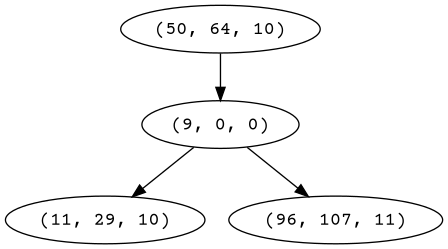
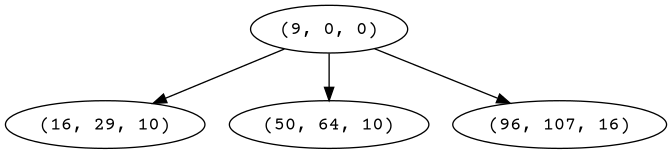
edge "(50, 64, 10)" -> "(9, 0, 0)": reversed
node "(11, 29, 10)": label "(11, 29, 10)" -> "(16, 29, 10)"
node "(96, 107, 11)": label "(96, 107, 11)" -> "(96, 107, 16)"
